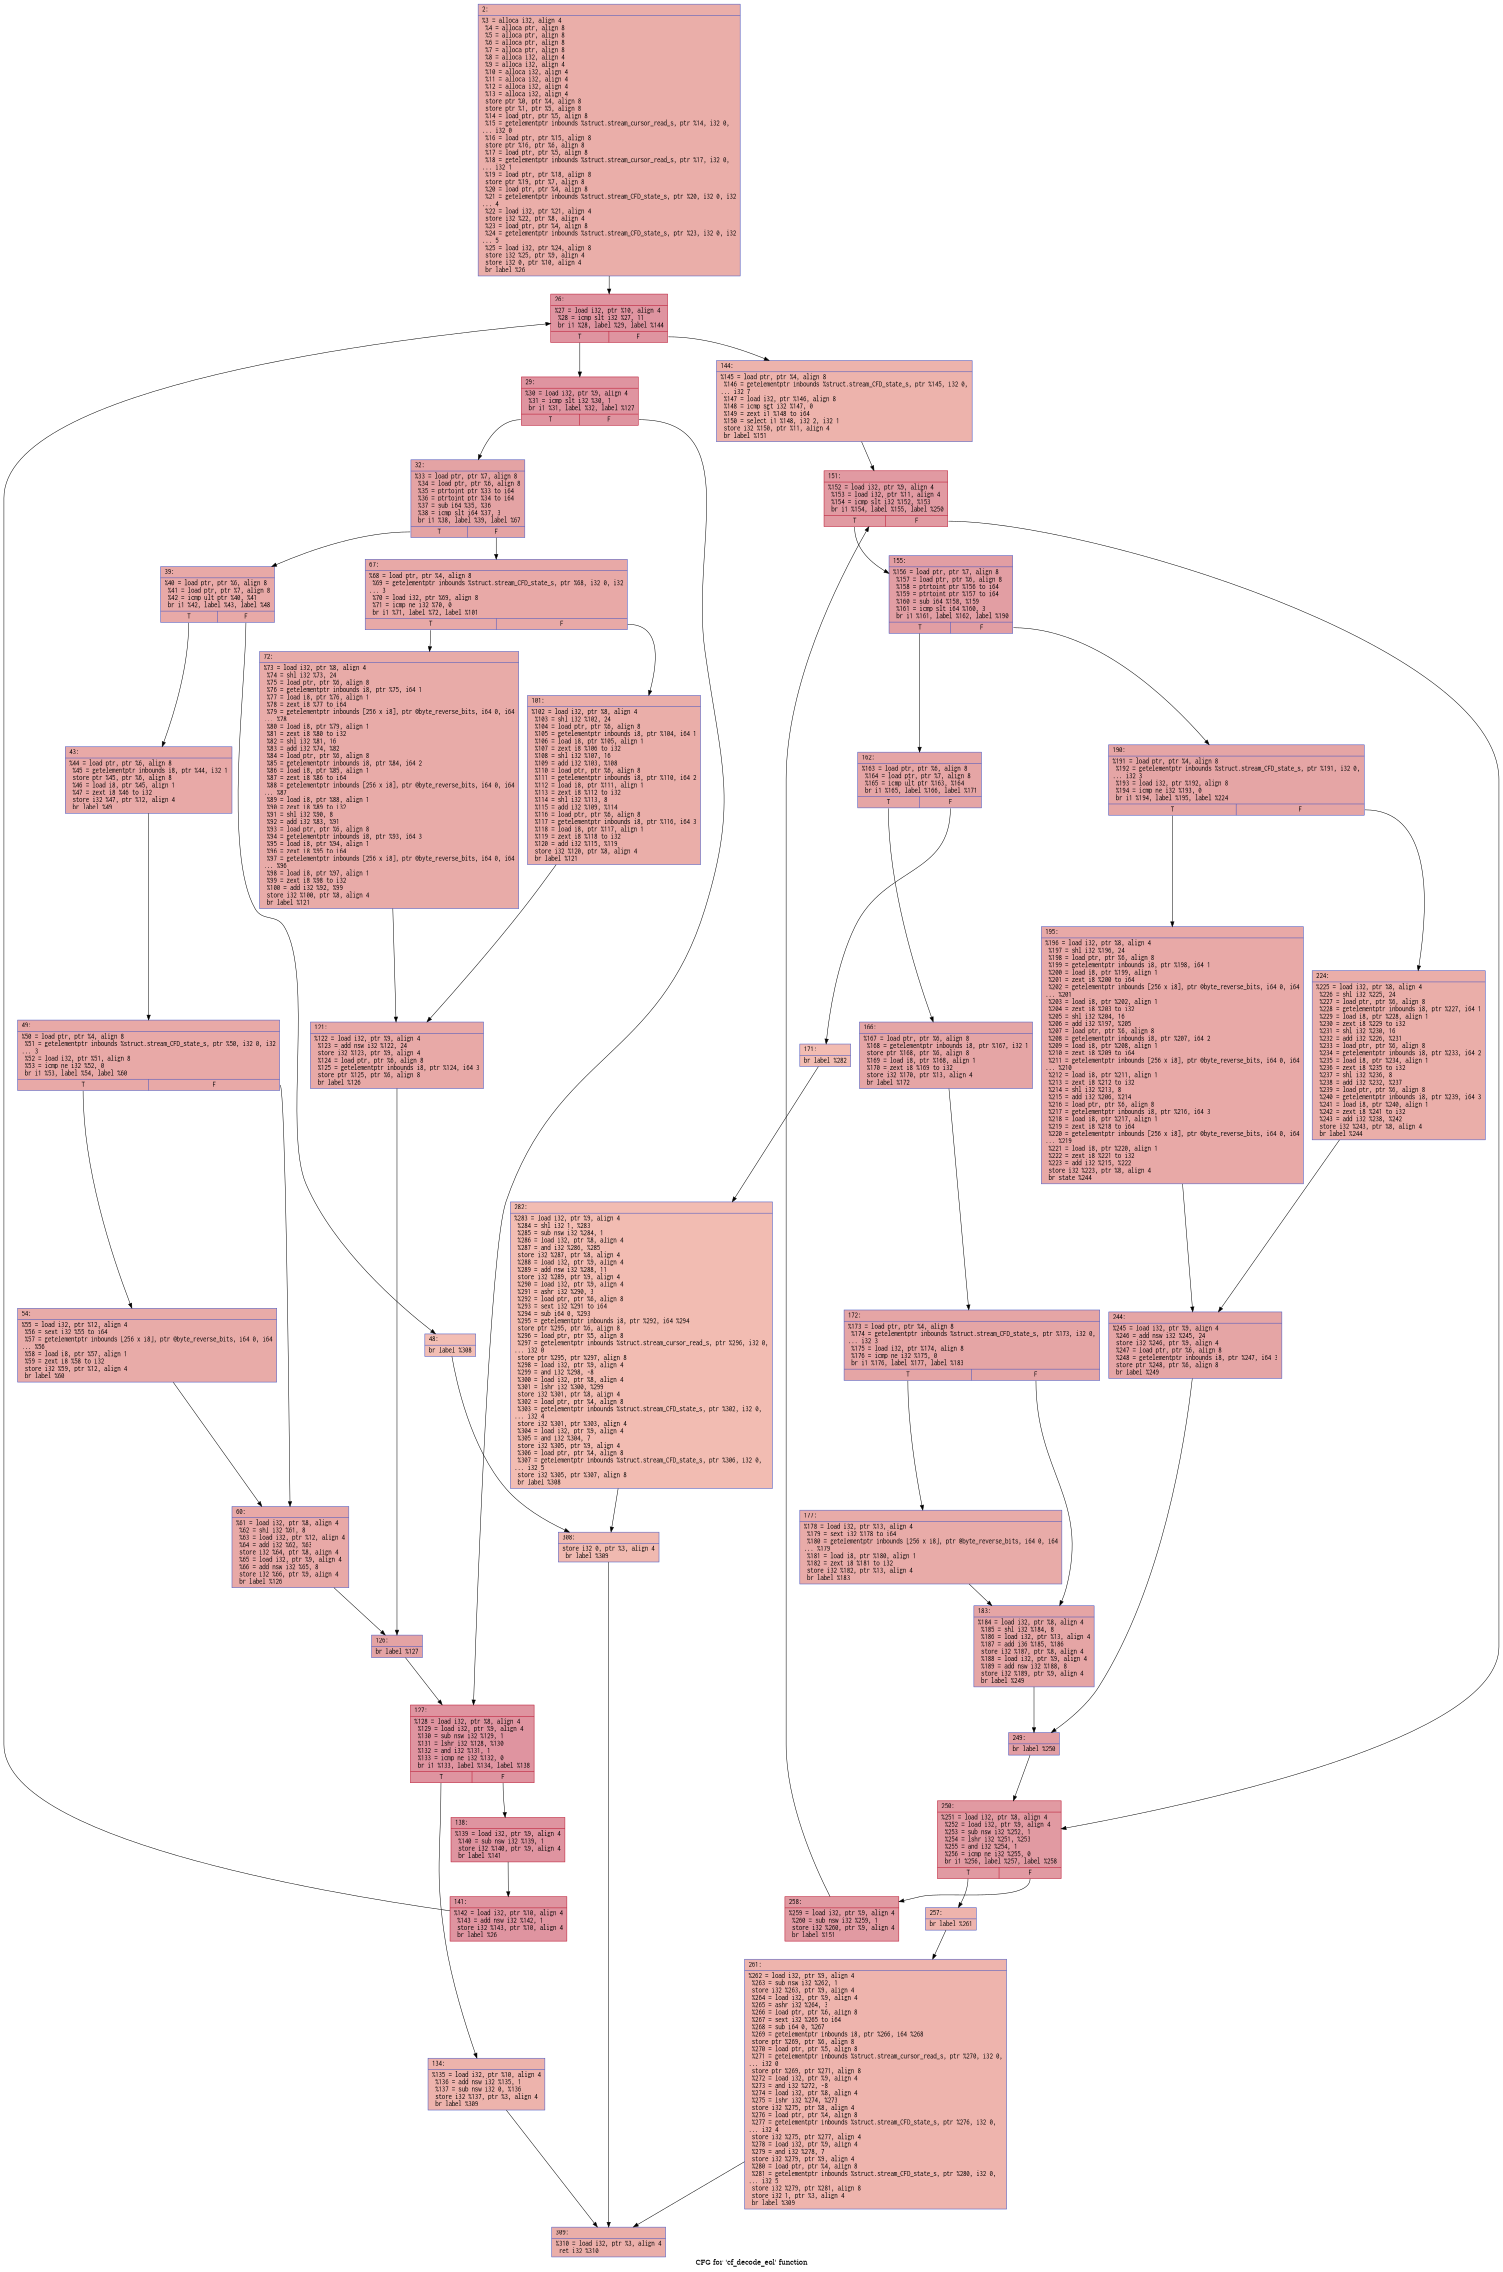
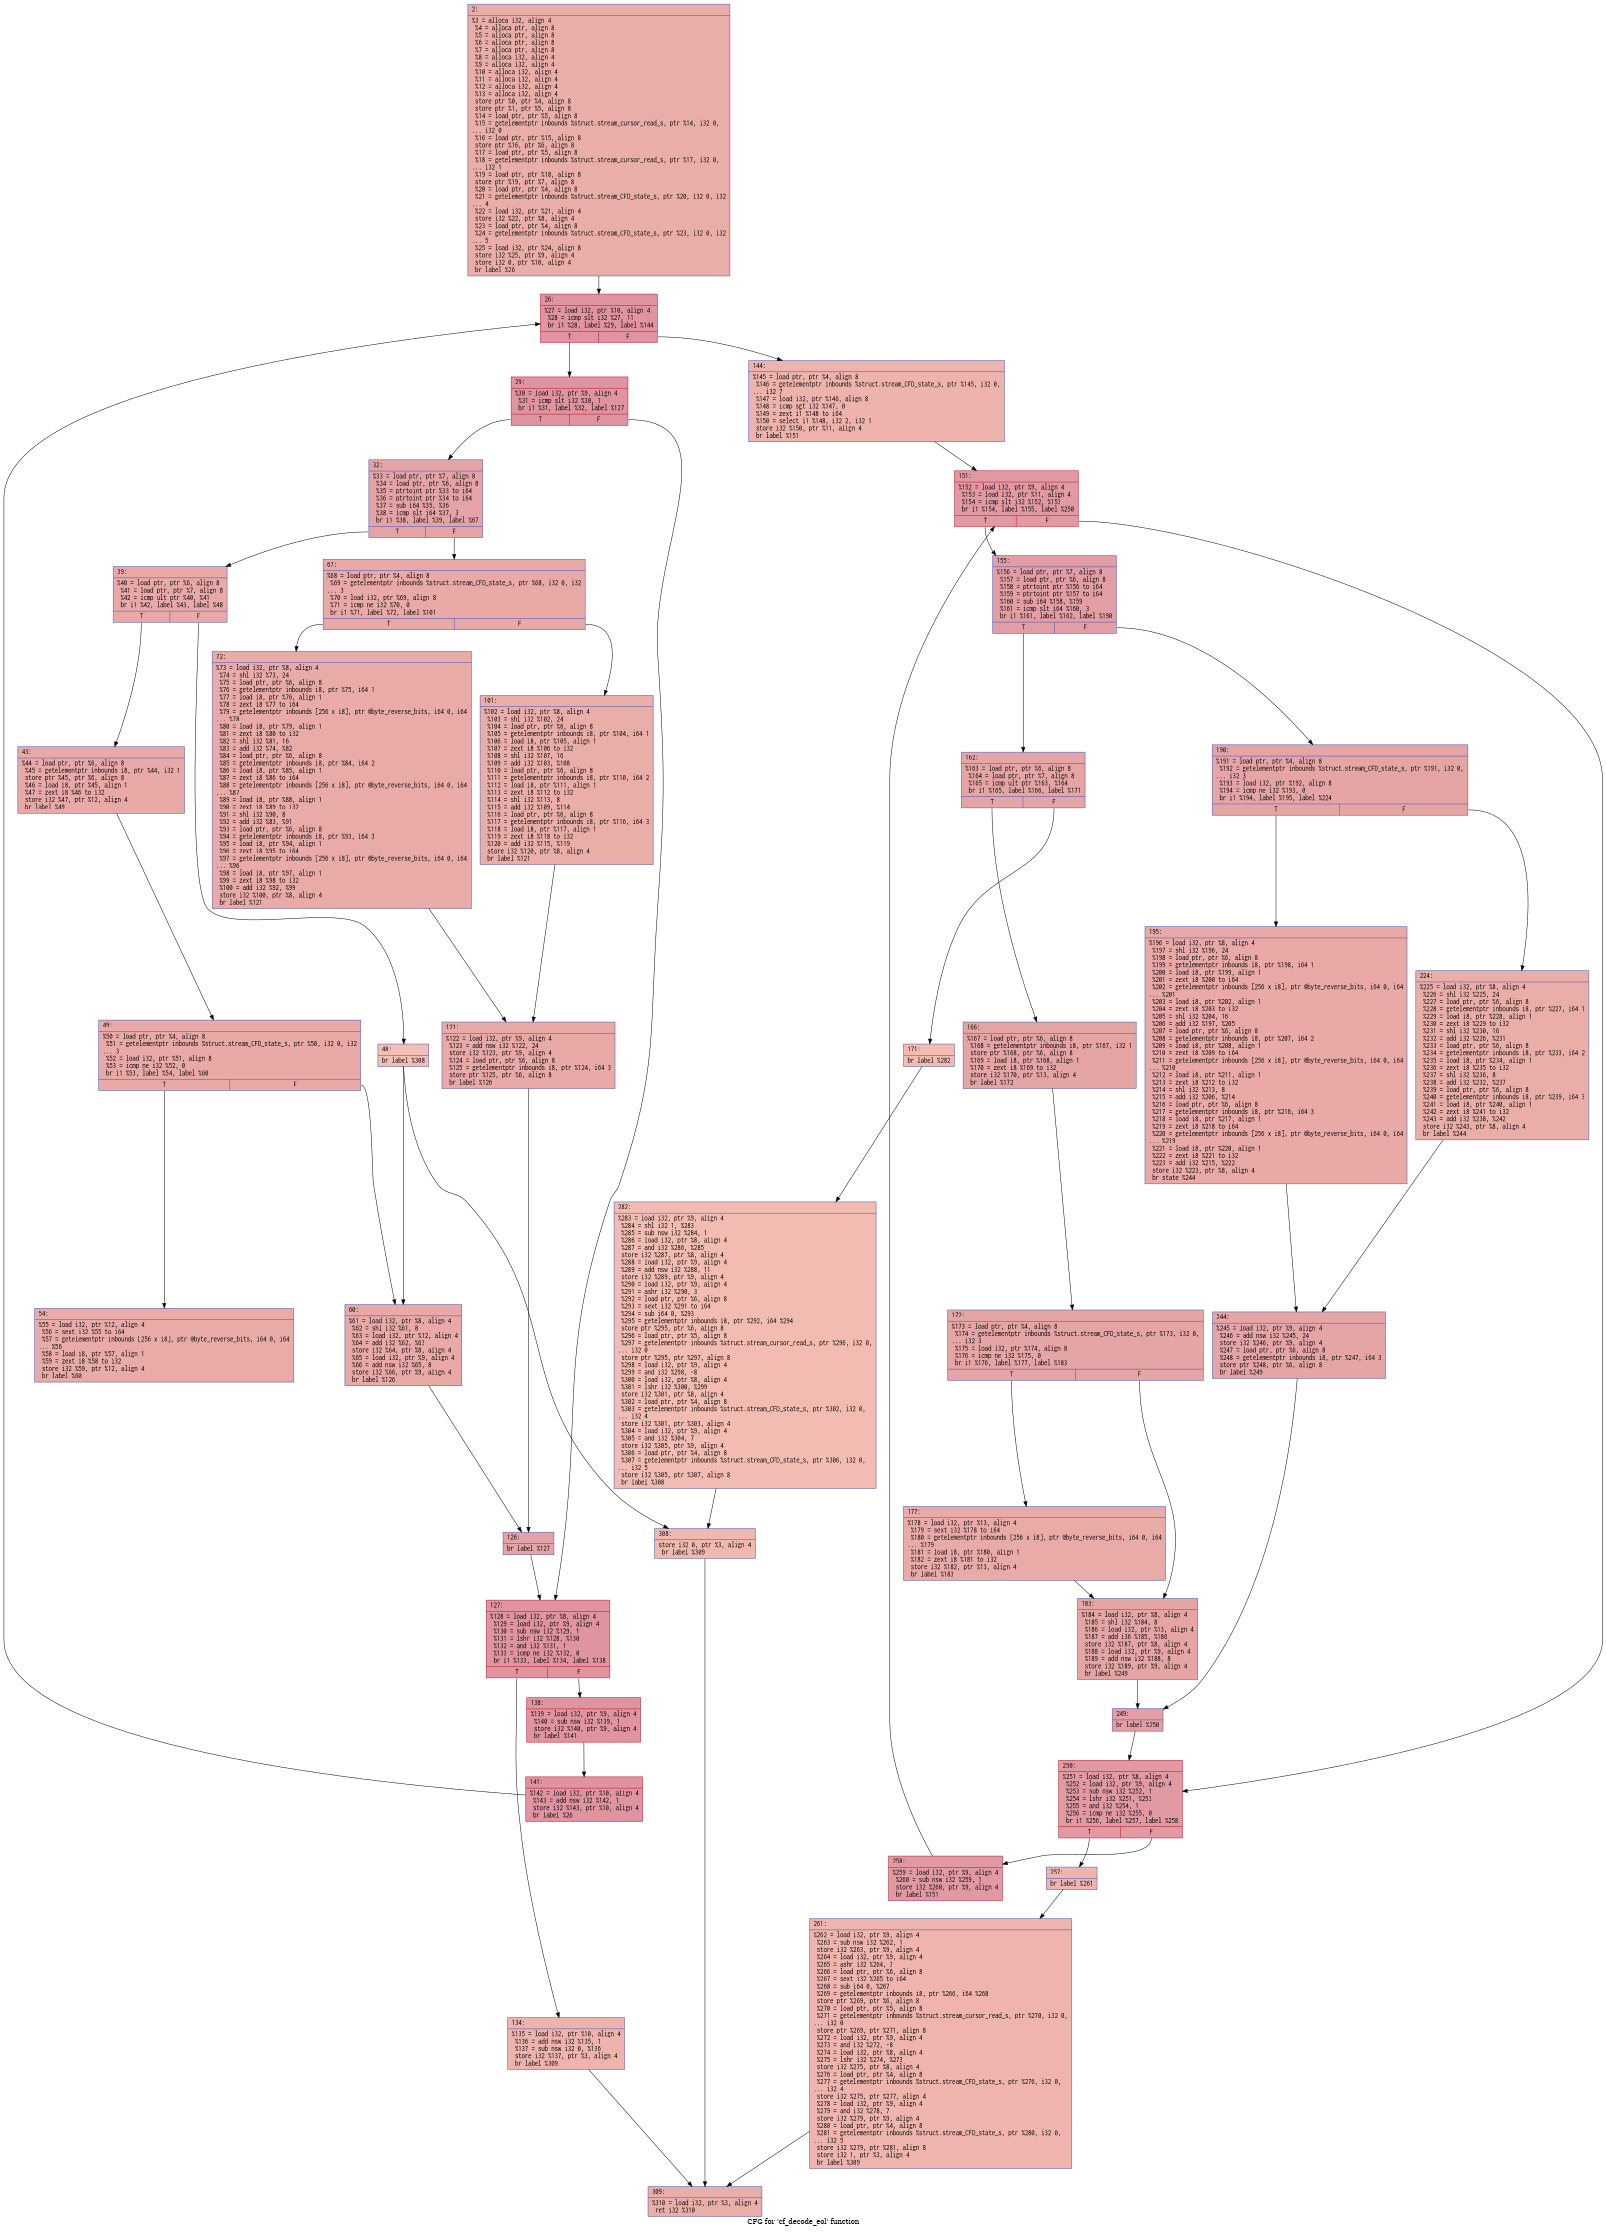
edge "54:" -> "60:": now "48:" -> "60:"
